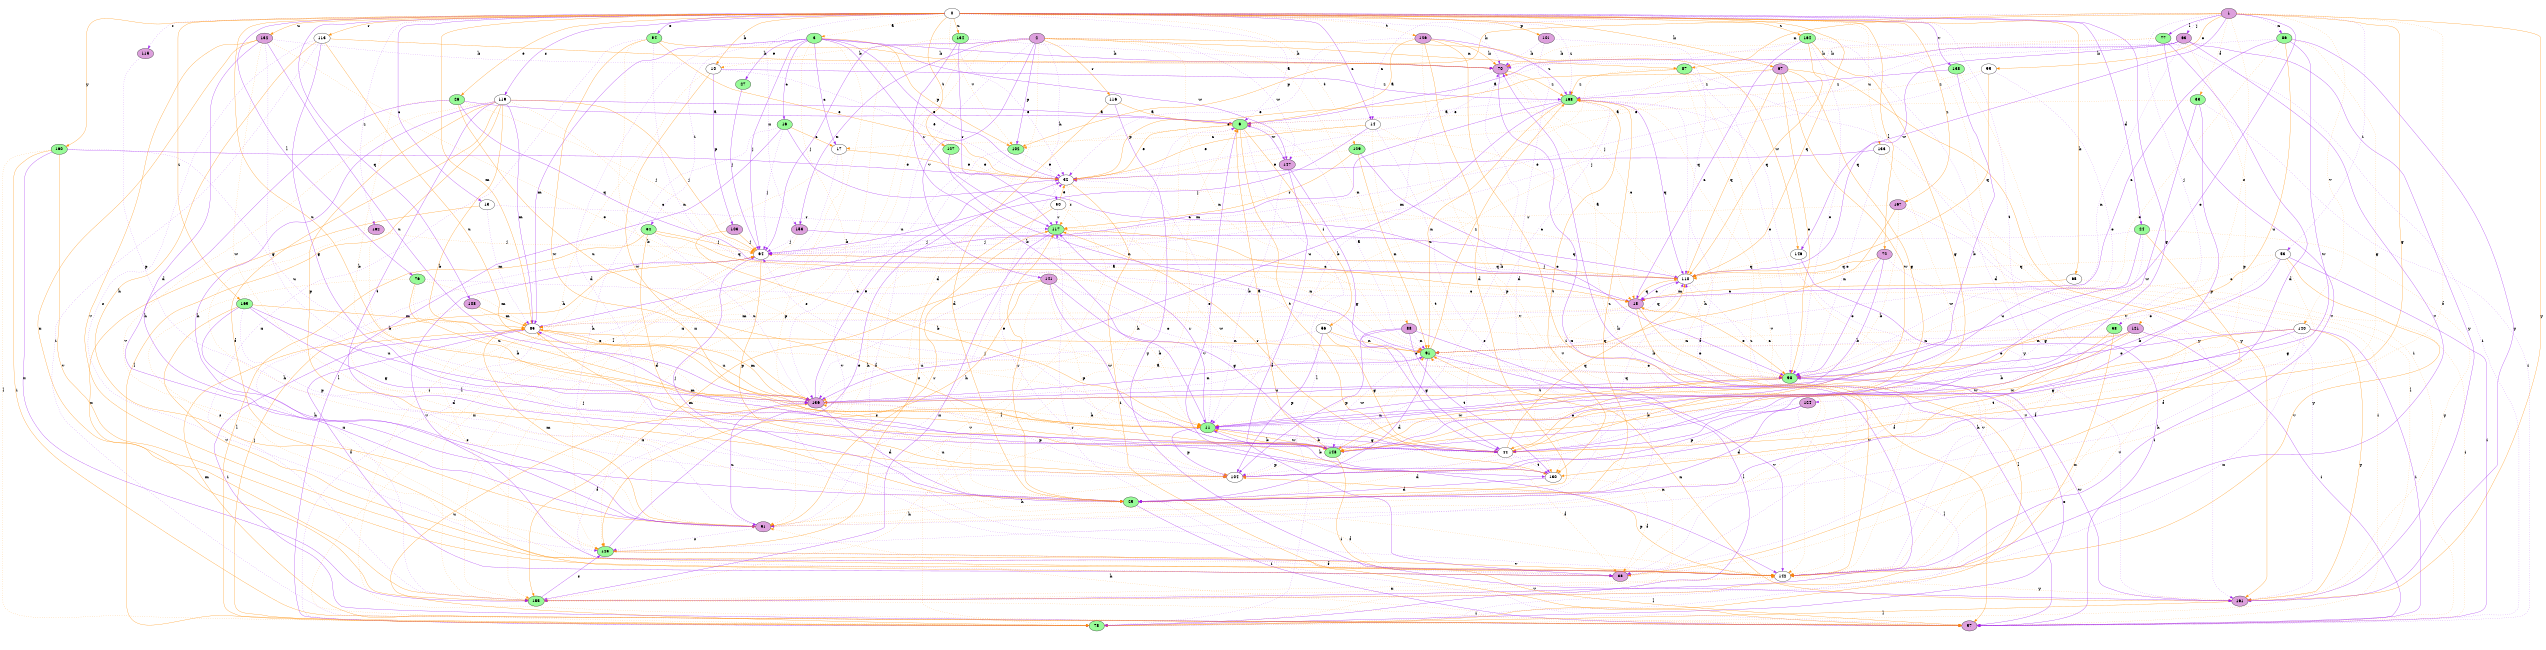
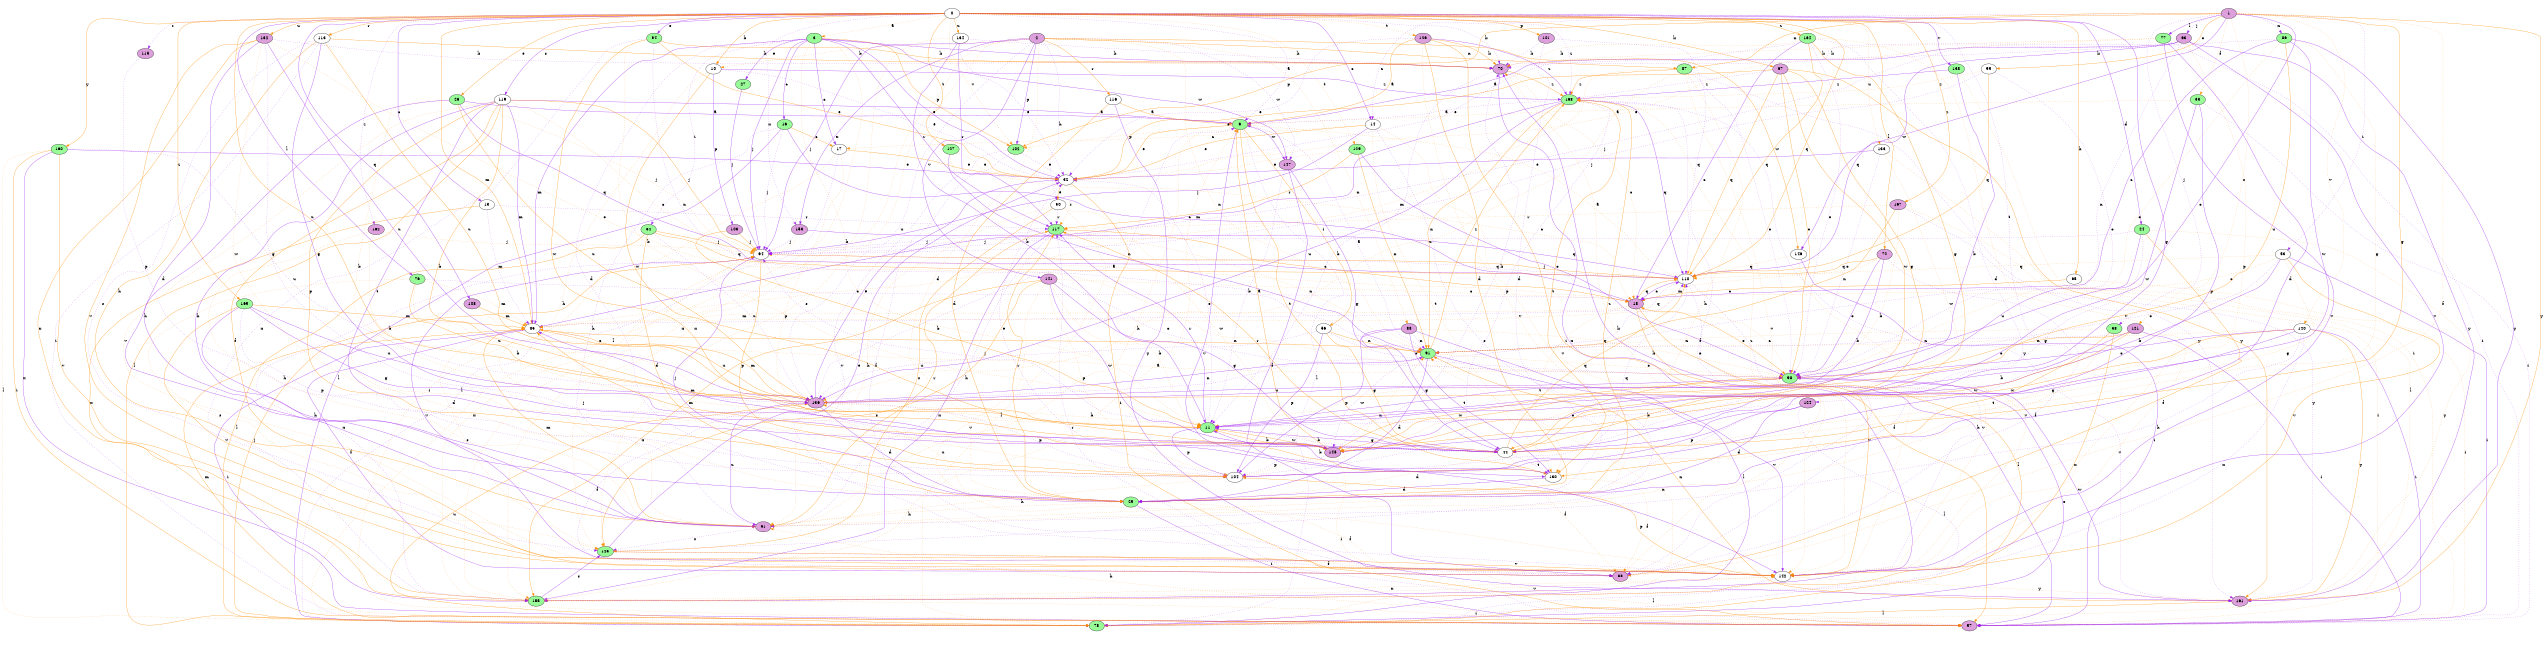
node "134": fillcolor palegreen -> white
edge "50" -> "32": reversed
node "148": fillcolor palegreen -> plum
edge "148" -> "57": style solid -> dotted
